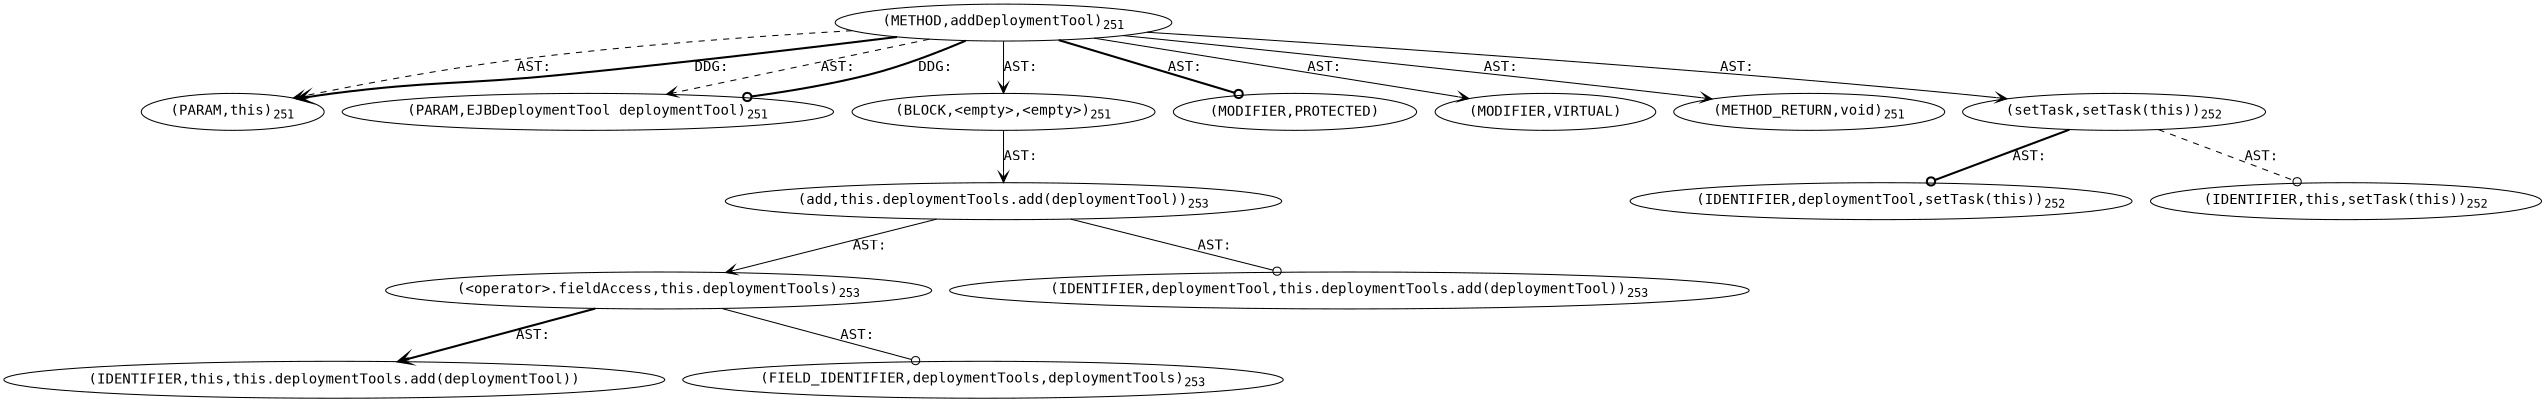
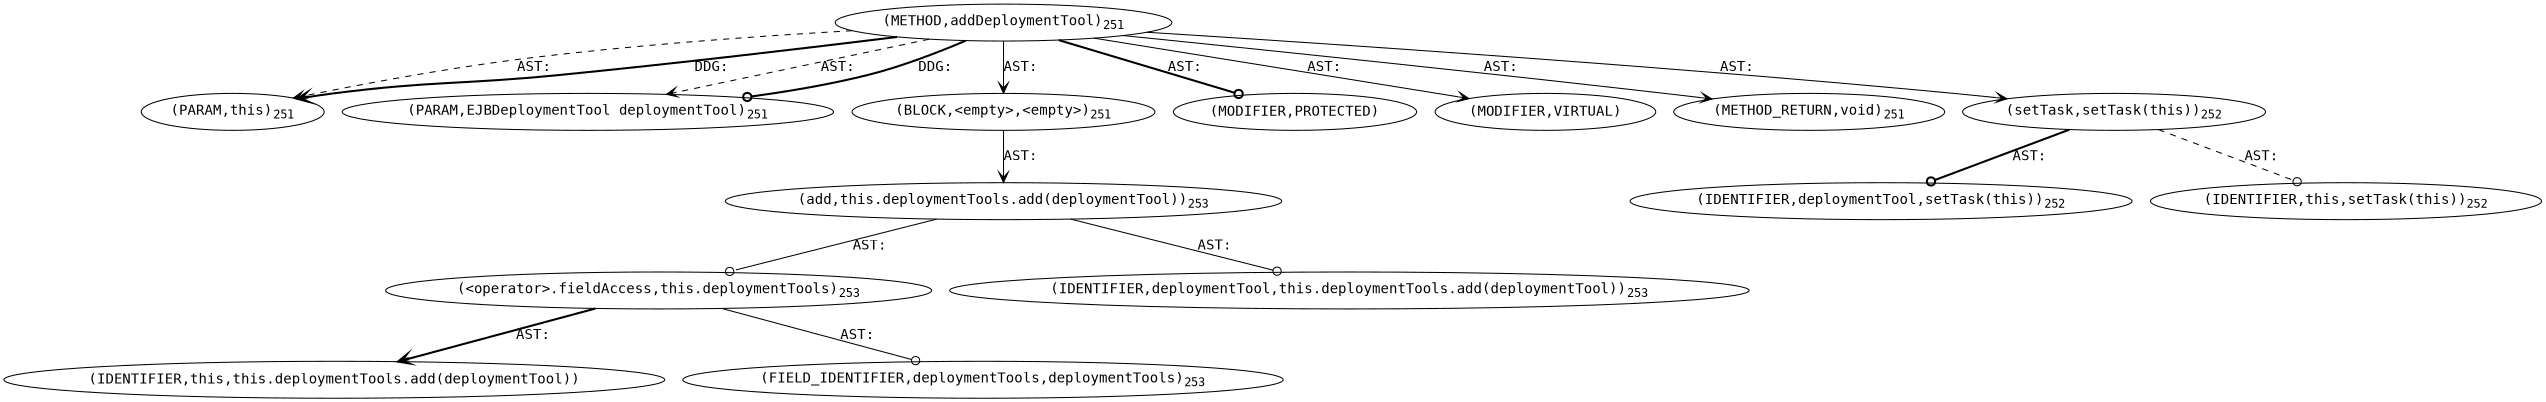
edge "(add,this.deploymentTools.add(deploymentTool))" -> "(<operator>.fieldAccess,this.deploymentTools)": arrowhead vee -> odot
